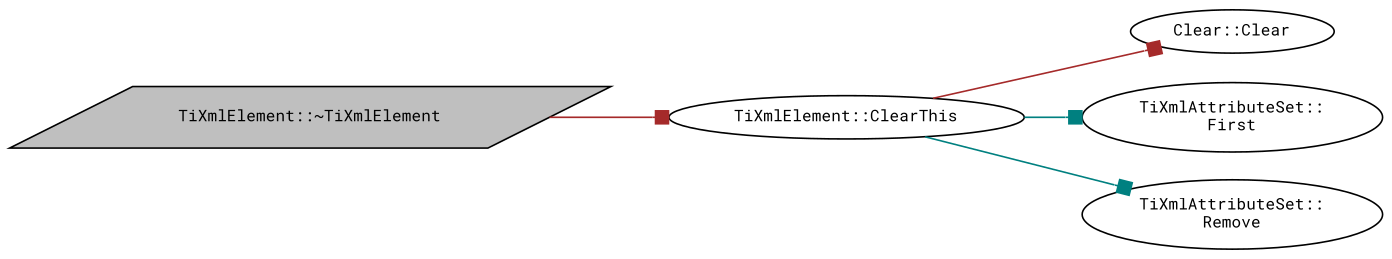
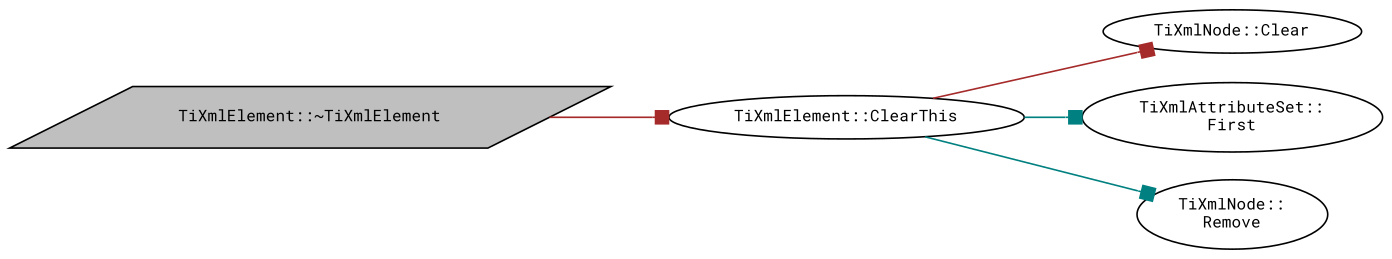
node "Clear::Clear": label "Clear::Clear" -> "TiXmlNode::Clear"
node "TiXmlAttributeSet:: Remove": label "TiXmlAttributeSet:: Remove" -> "TiXmlNode:: Remove"
